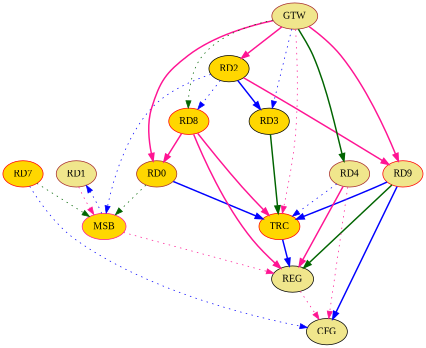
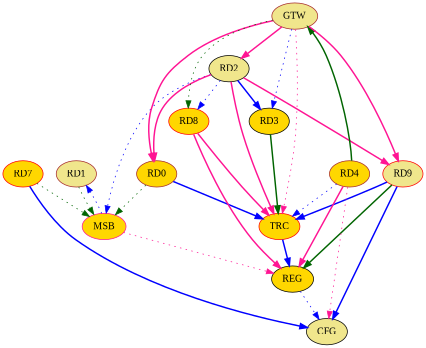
node "RD2": fillcolor gold -> khaki
edge "GTW" -> "RD4": reversed
edge "RD8" -> "RD0": now "RD2" -> "RD0"
edge "RD2" -> "TRC": added
node "RD4": fillcolor khaki -> gold
edge "RD1" -> "MSB": color deeppink -> darkgreen
node "REG": fillcolor khaki -> gold
edge "RD7" -> "CFG": style dotted -> bold
edge "REG" -> "CFG": color deeppink -> blue
